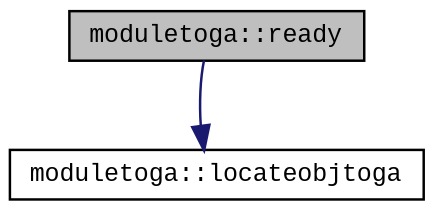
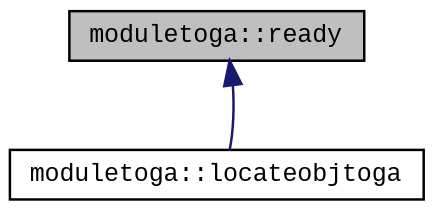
edge "moduletoga::ready" -> "moduletoga::locateobjtoga": reversed
